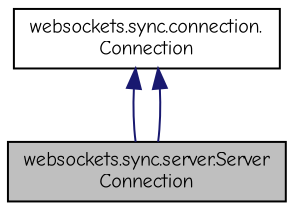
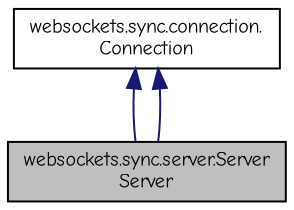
node "websockets.sync.server.Server Connection": label "websockets.sync.server.Server Connection" -> "websockets.sync.server.Server Server"
